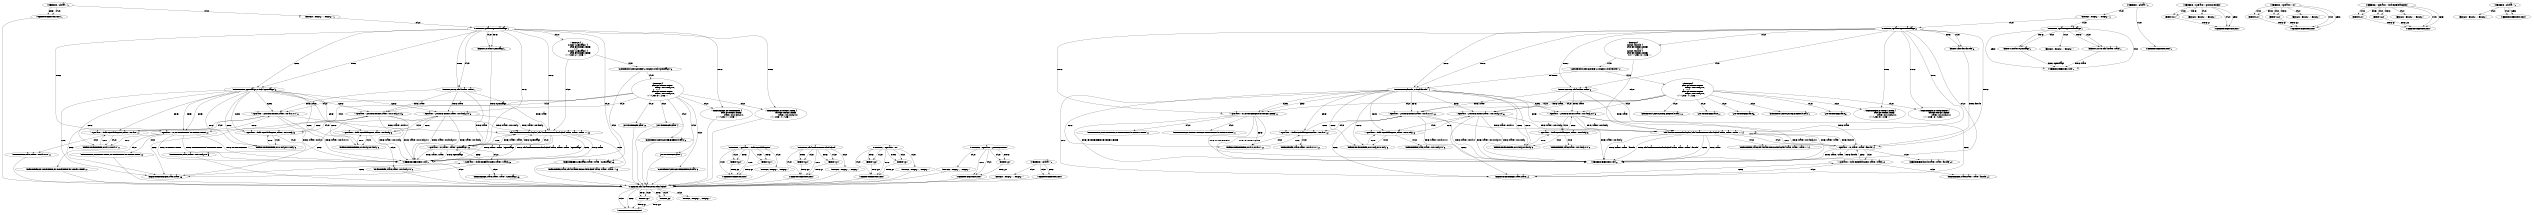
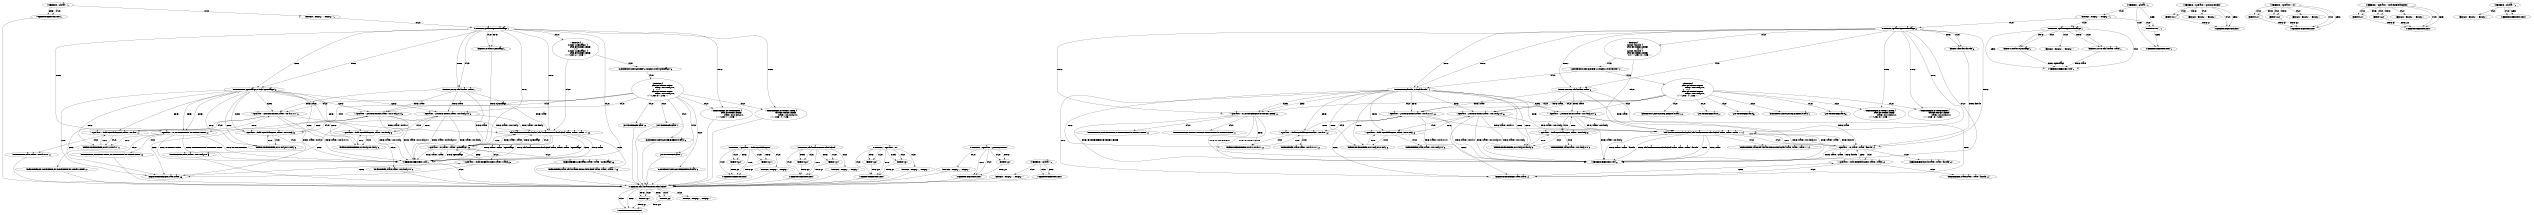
node "(UNKNOWN,),))": added
edge "(CONTROL_STRUCTURE,SWITCH,switch(fmode))" -> "(IDENTIFIER,fmode,switch(fmode))": label "FMODE: " -> "AST: "
edge "(CONTROL_STRUCTURE,SWITCH,switch(open_flags))" -> "(IDENTIFIER,open_flags,state->state | open_flags)": now "(<operator>.or,state->state | open_flags)" -> "(IDENTIFIER,open_flags,state->state | open_flags)"
node "(IDENTIFIER,state,state->state | open_flags)": removed
